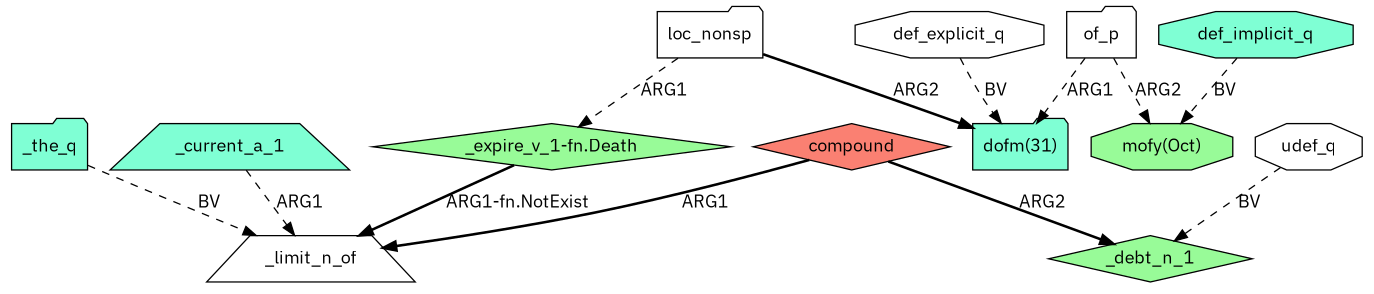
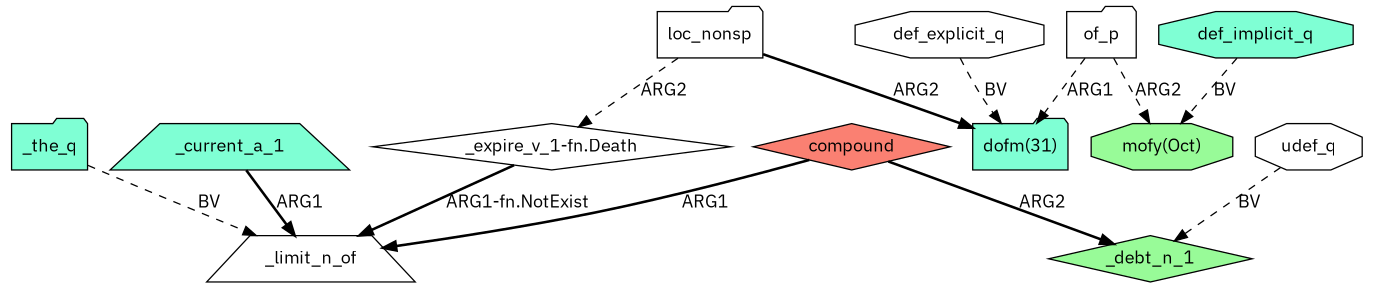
edge "loc_nonsp" -> "_expire_v_1-fn.Death": label "ARG1" -> "ARG2"
node "_expire_v_1-fn.Death": fillcolor palegreen -> white
edge "_current_a_1" -> "_limit_n_of": style dashed -> bold
